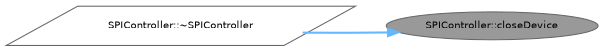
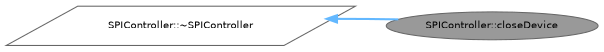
edge "SPIController::~SPIController" -> "SPIController::closeDevice": reversed
